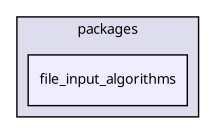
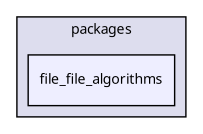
node "file_input_algorithms": label "file_input_algorithms" -> "file_file_algorithms"
